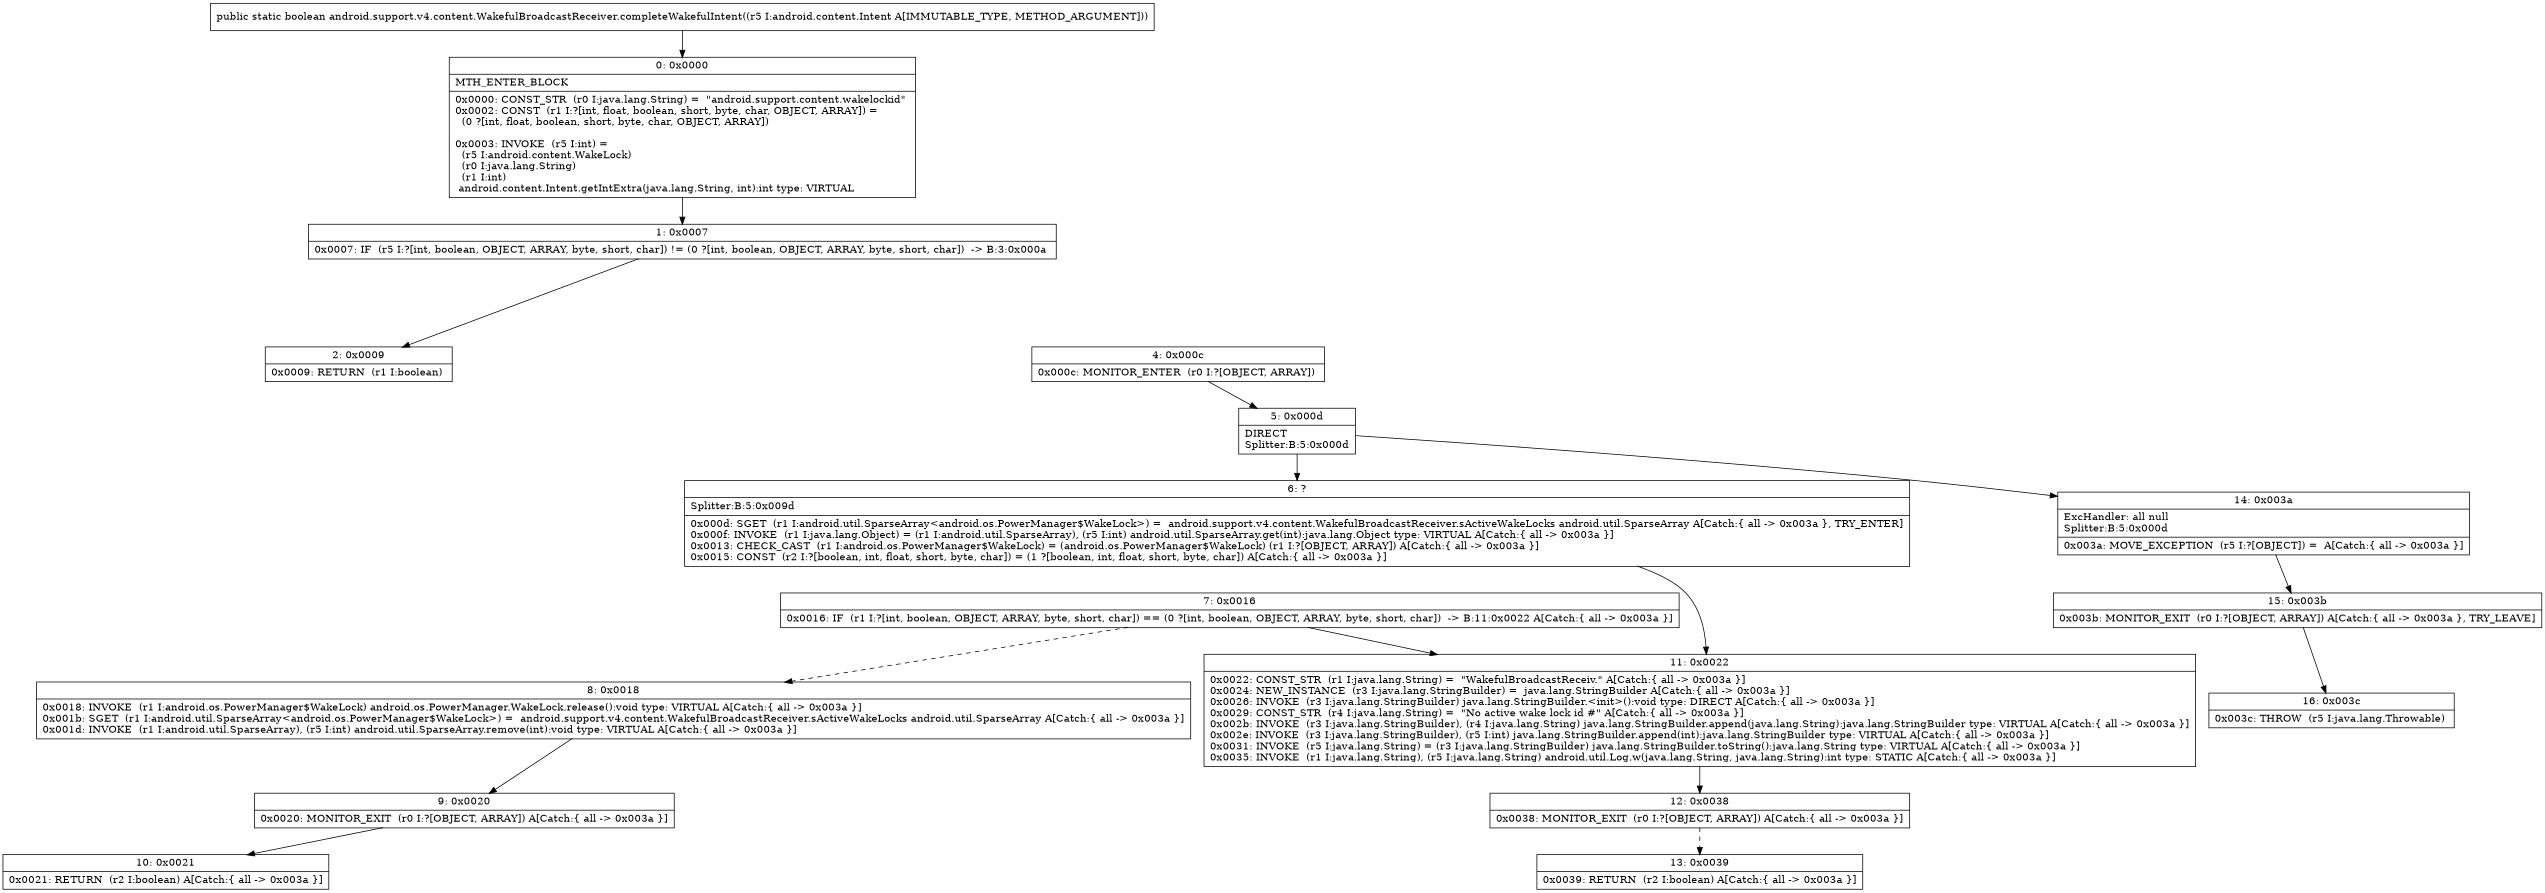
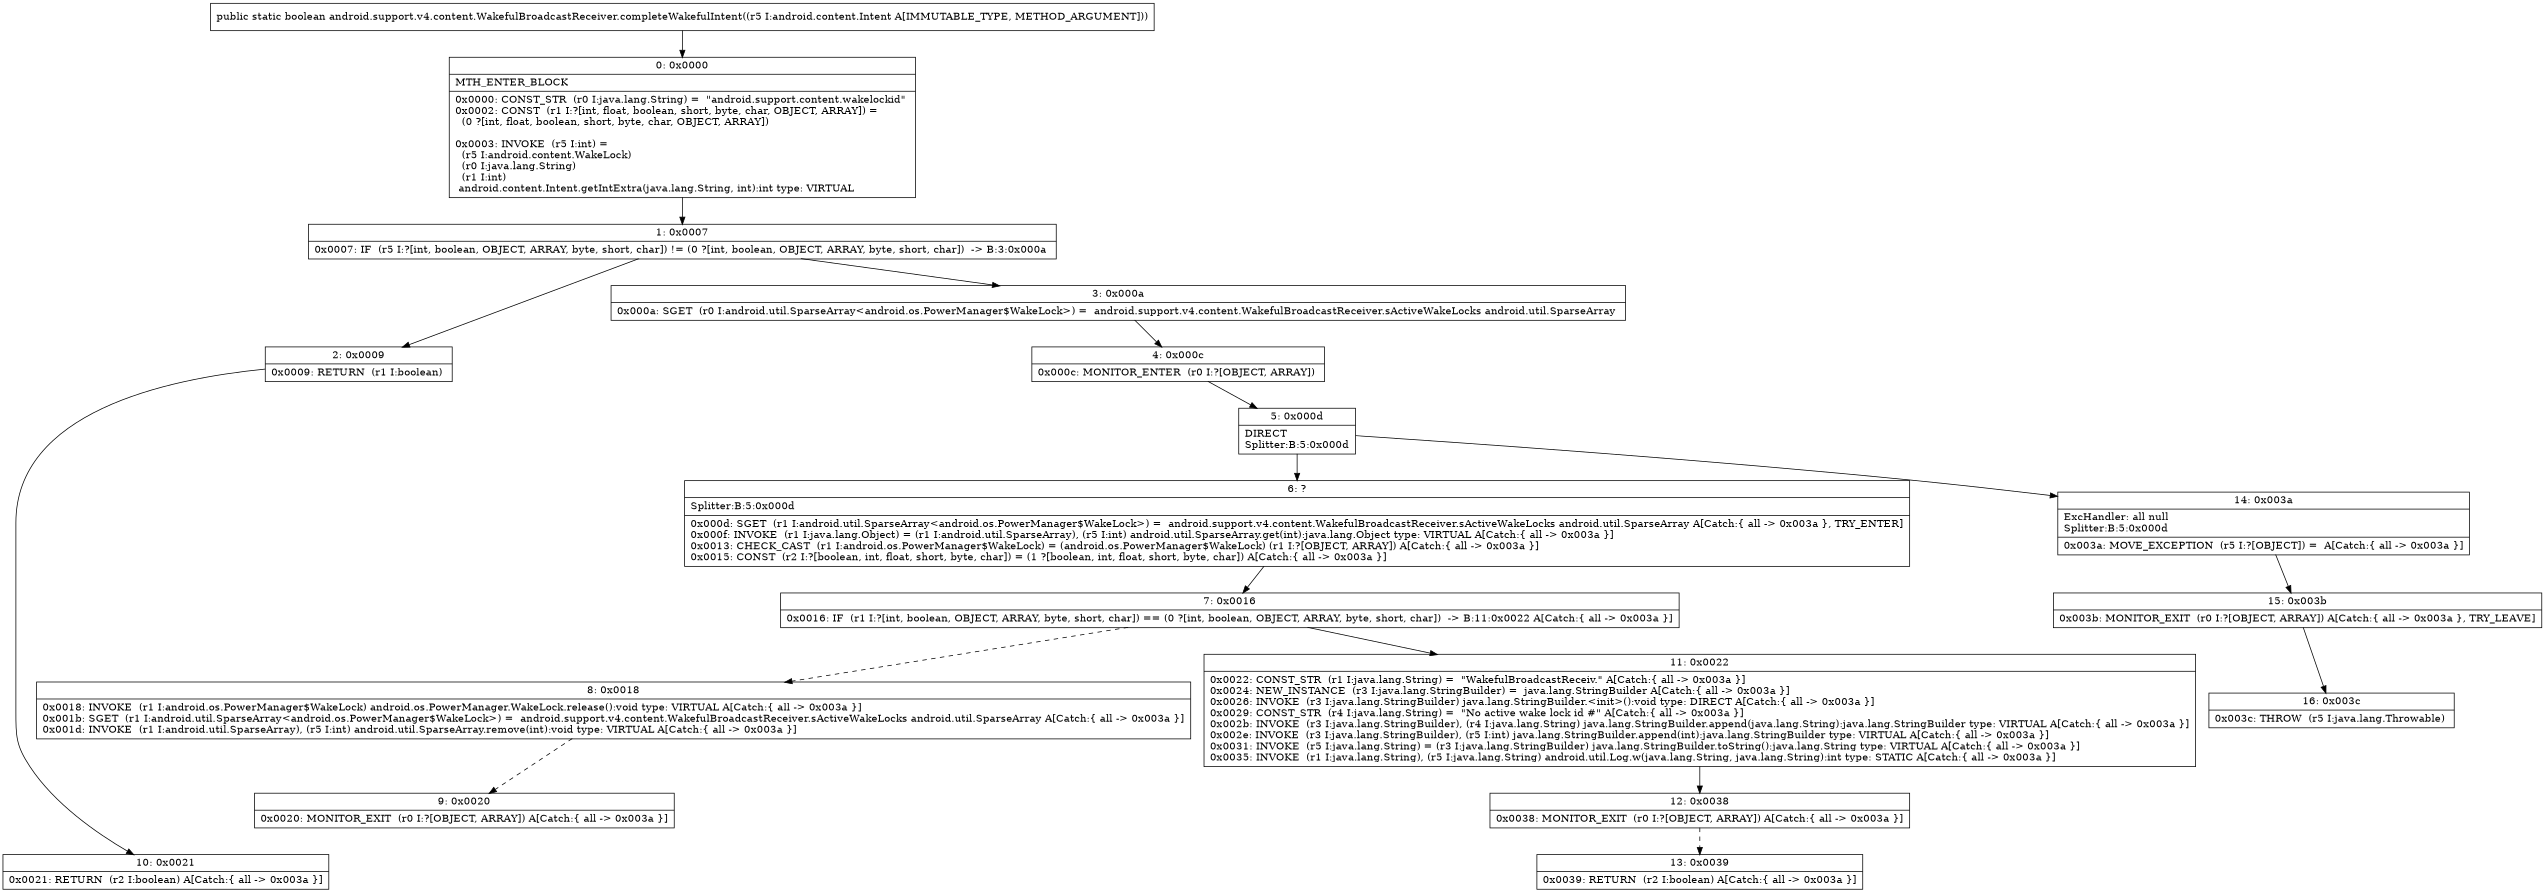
node "3: 0x000a": added
node "6: ?": text "Splitter:B:5:0x009d" -> "Splitter:B:5:0x000d"
edge "6: ?" -> "11: 0x0022": now "6: ?" -> "7: 0x0016"
edge "8: 0x0018" -> "9: 0x0020": style solid -> dashed
edge "9: 0x0020" -> "10: 0x0021": now "2: 0x0009" -> "10: 0x0021"
